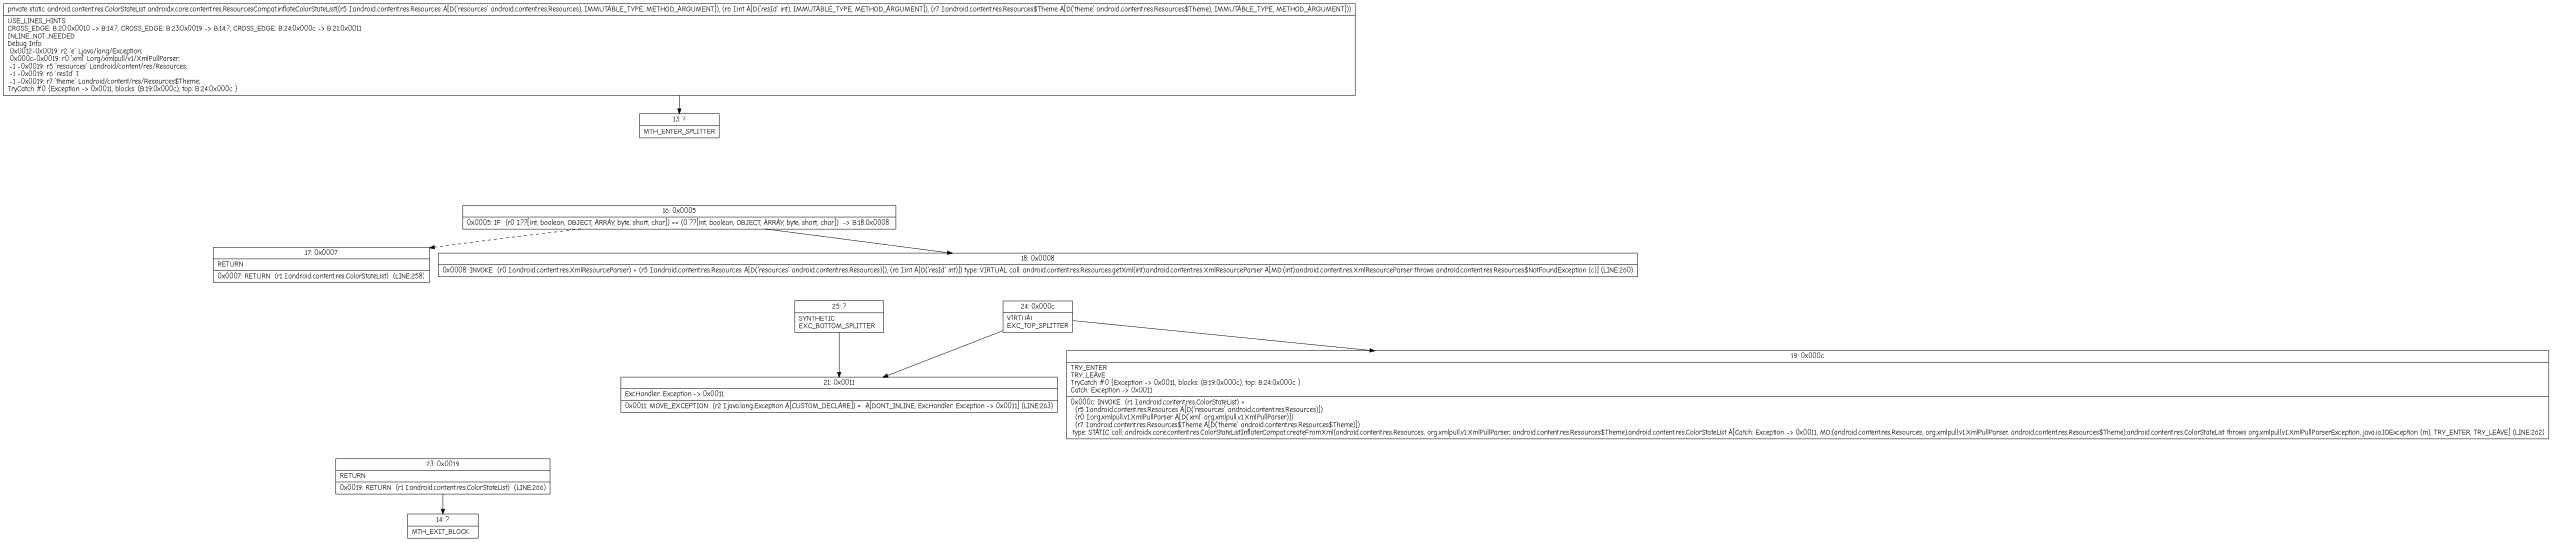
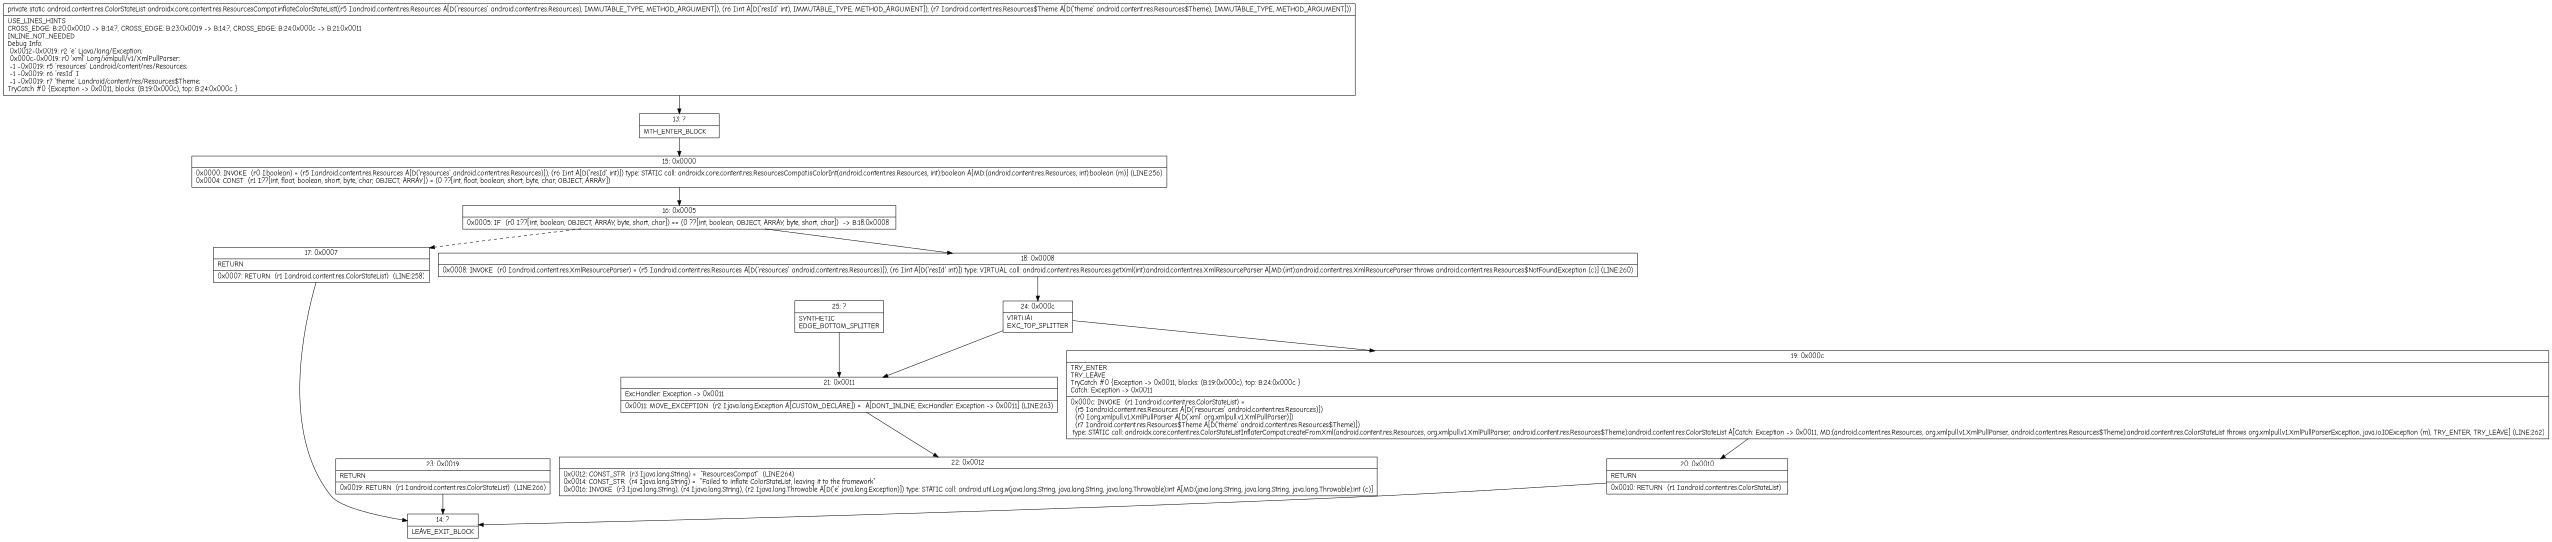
node "13: ?": text "MTH_ENTER_SPLITTER" -> "MTH_ENTER_BLOCK"
node "15: 0x0000": added
edge "18: 0x0008" -> "24: 0x000c": added
node "25: ?": text "EXC_BOTTOM_SPLITTER" -> "EDGE_BOTTOM_SPLITTER"
edge "17: 0x0007" -> "14: ?": added
node "22: 0x0012": added
node "20: 0x0010": added
node "14: ?": text "MTH_EXIT_BLOCK" -> "LEAVE_EXIT_BLOCK"
